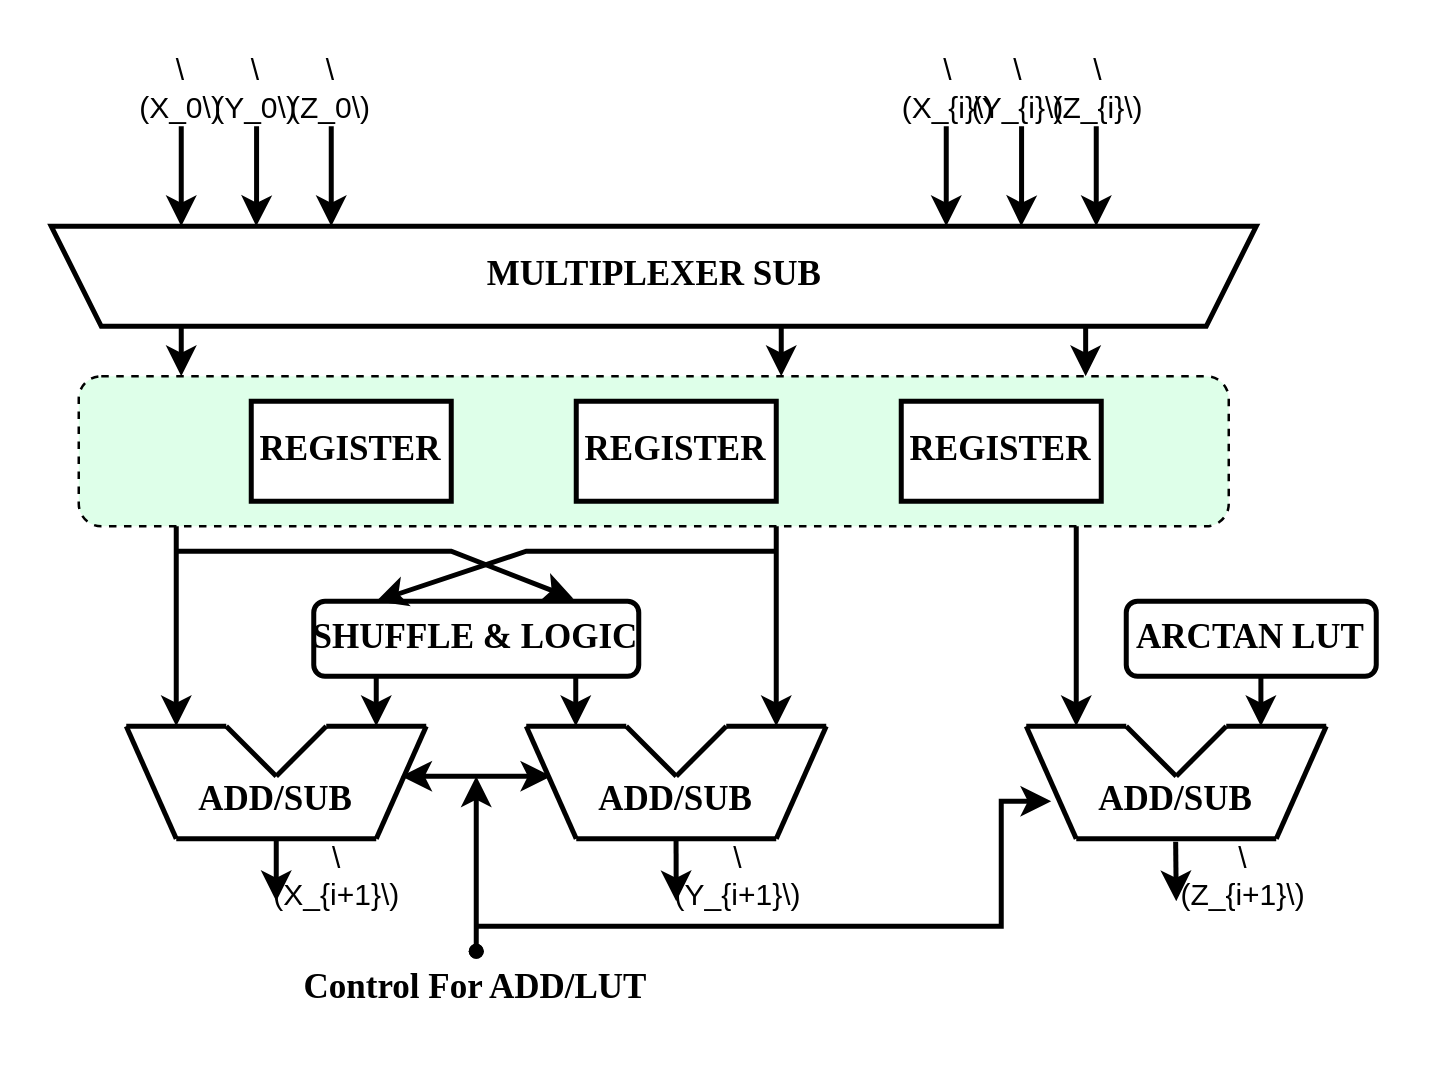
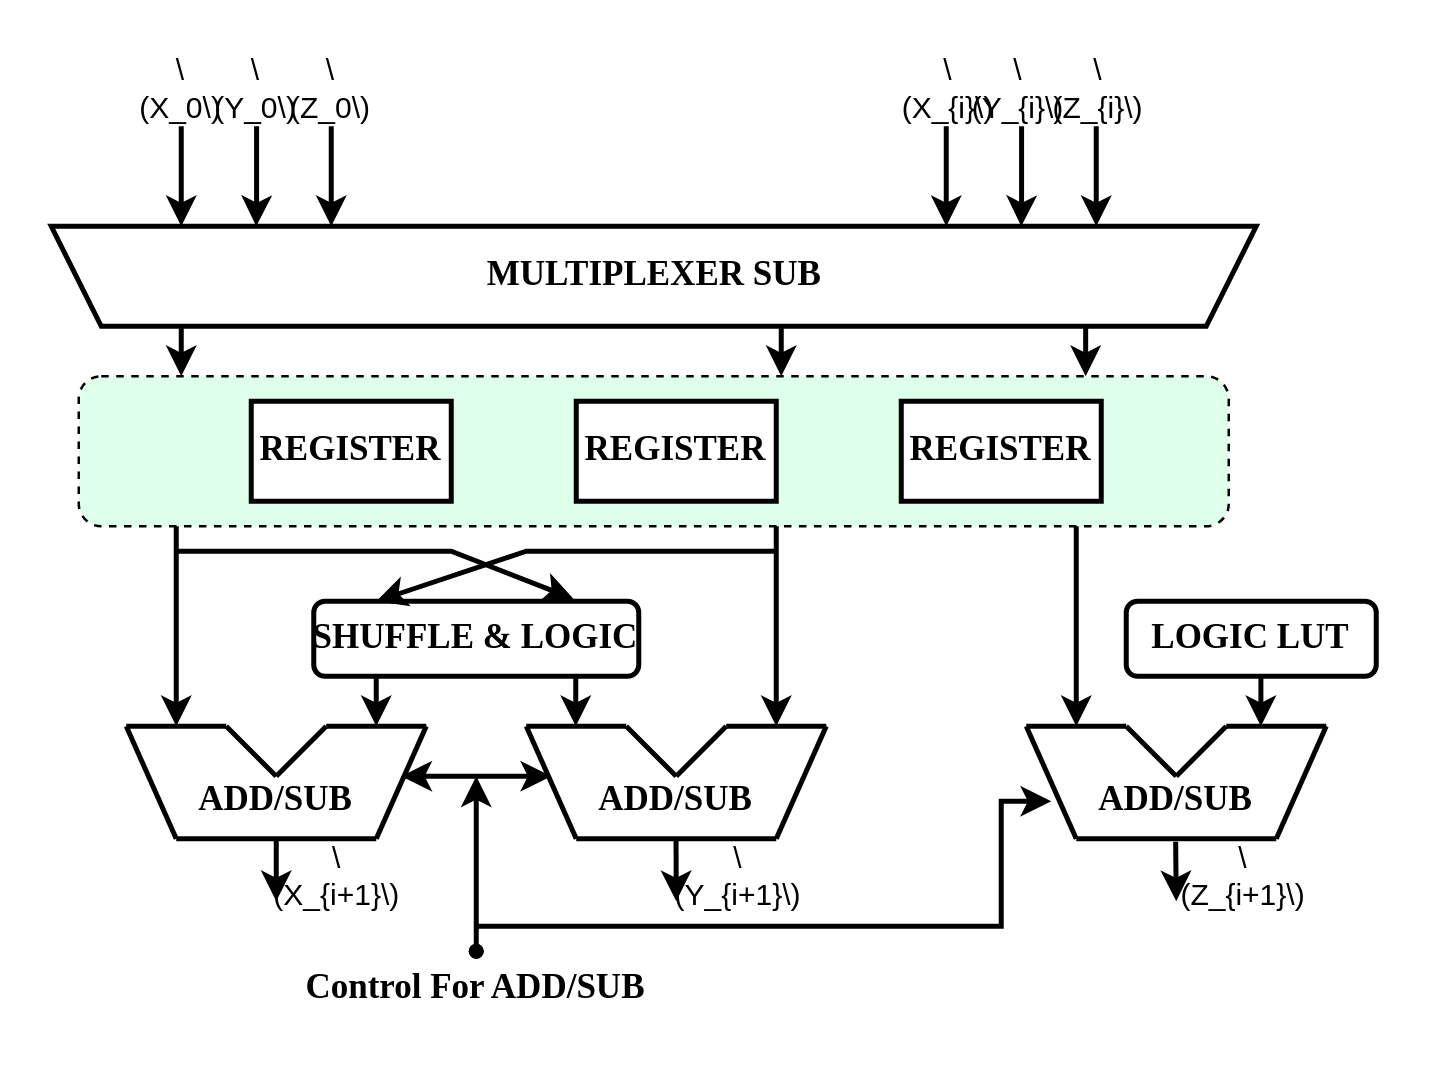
node "ARCTAN LUT": label "ARCTAN LUT" -> "LOGIC LUT"
node "Control For ADD/LUT": label "Control For ADD/LUT" -> "Control For ADD/SUB"
